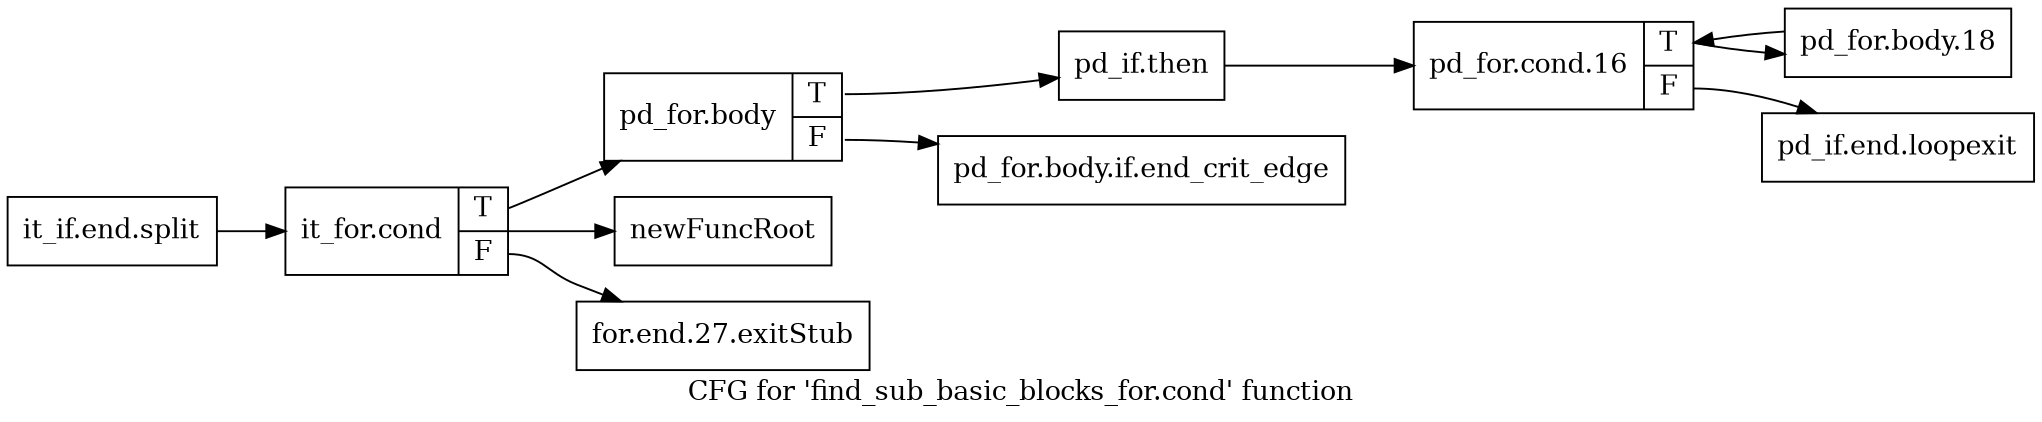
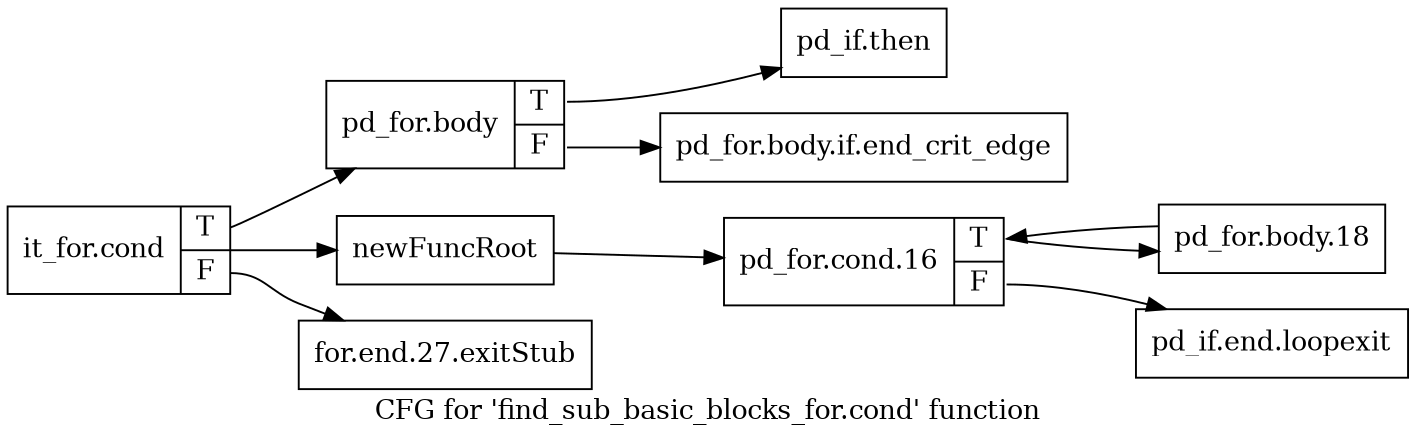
edge "pd_if.then" -> "pd_for.cond.16": now "newFuncRoot" -> "pd_for.cond.16"
node "it_if.end.split": removed
